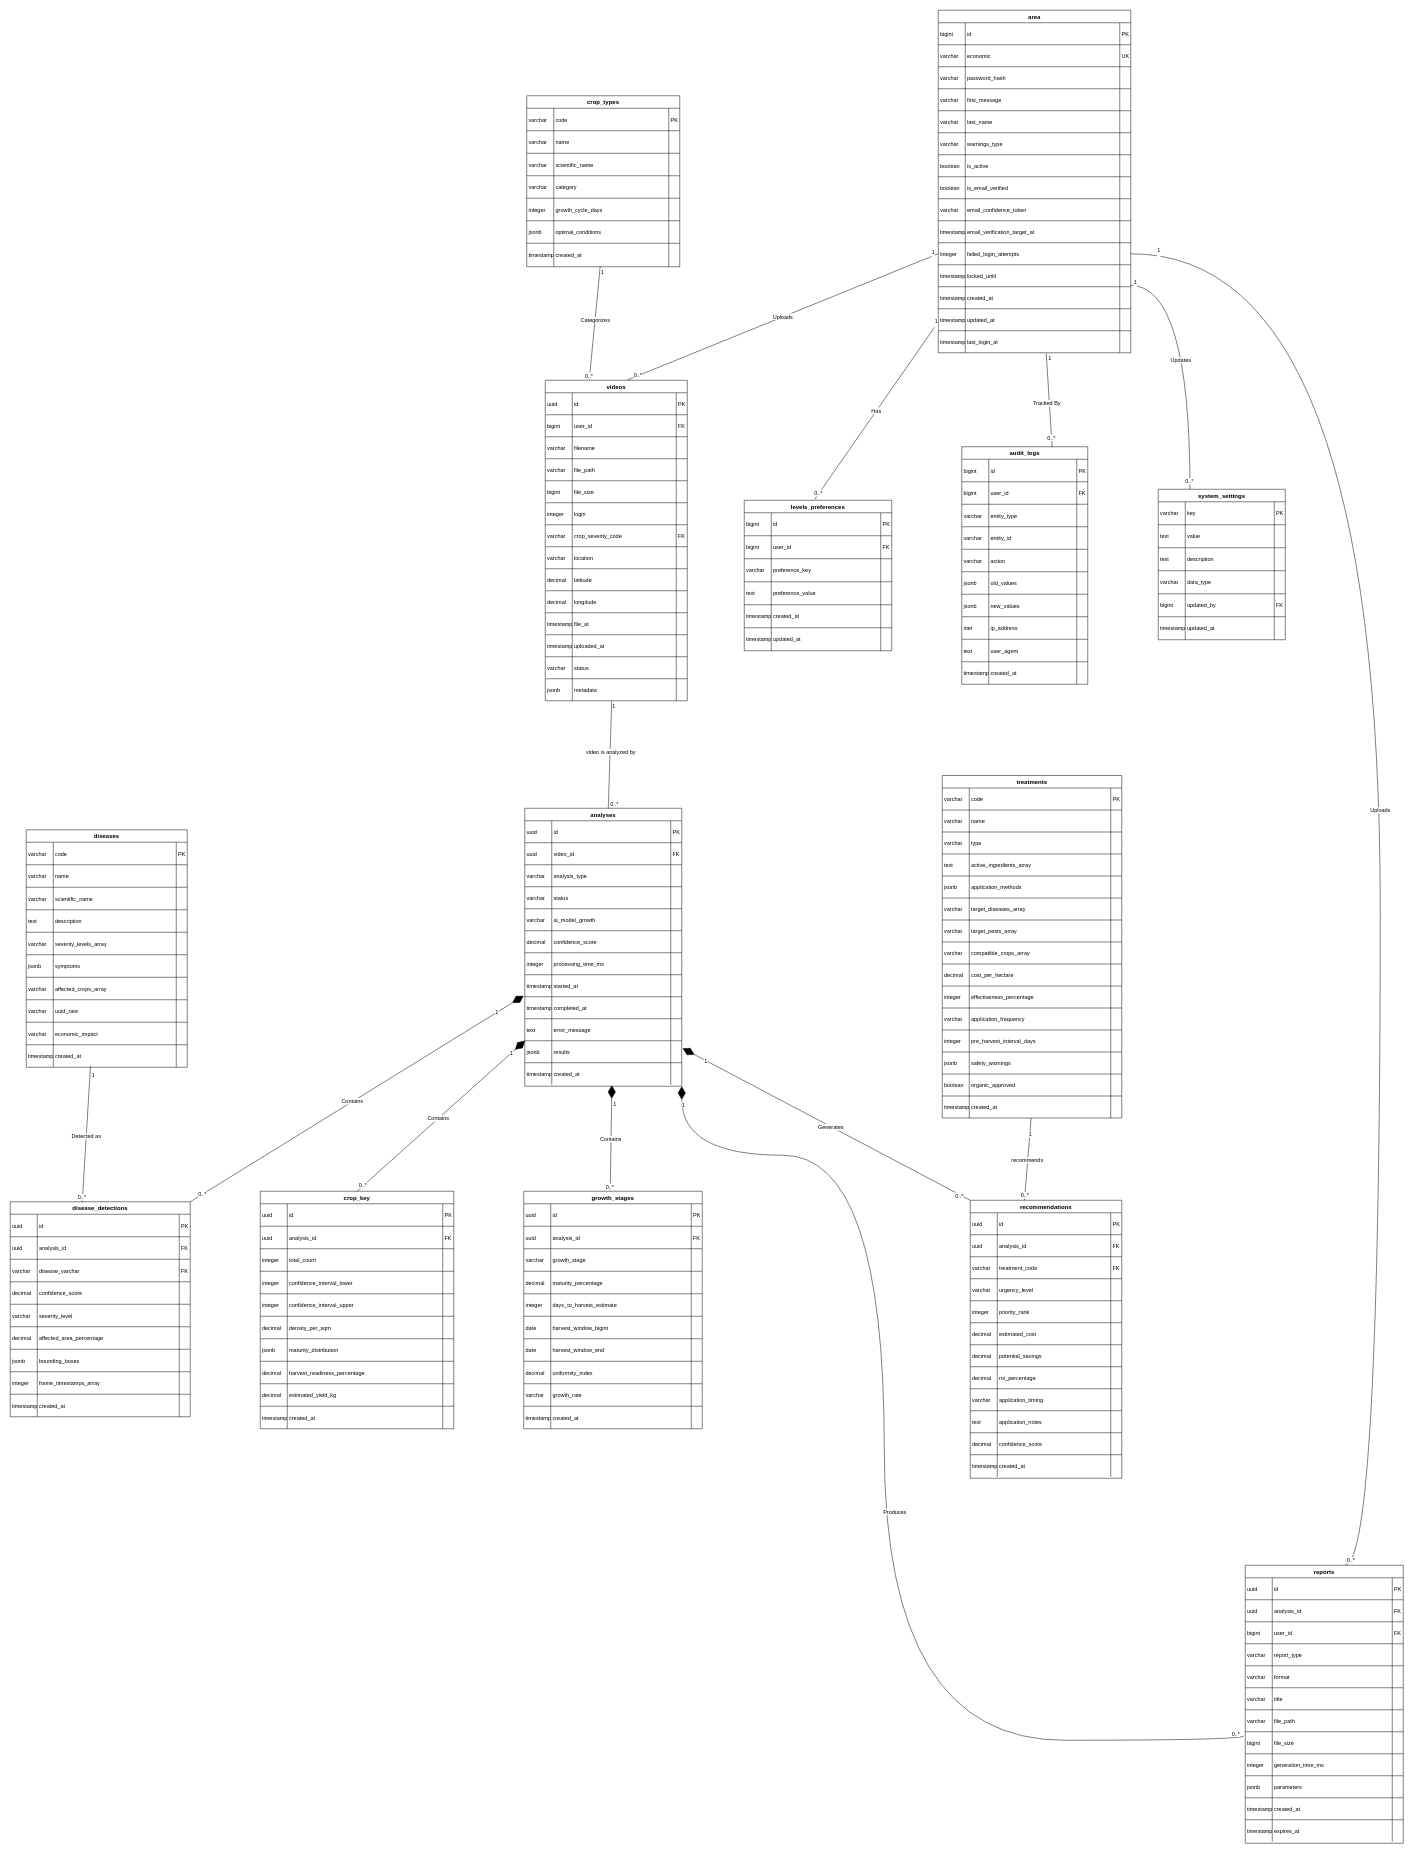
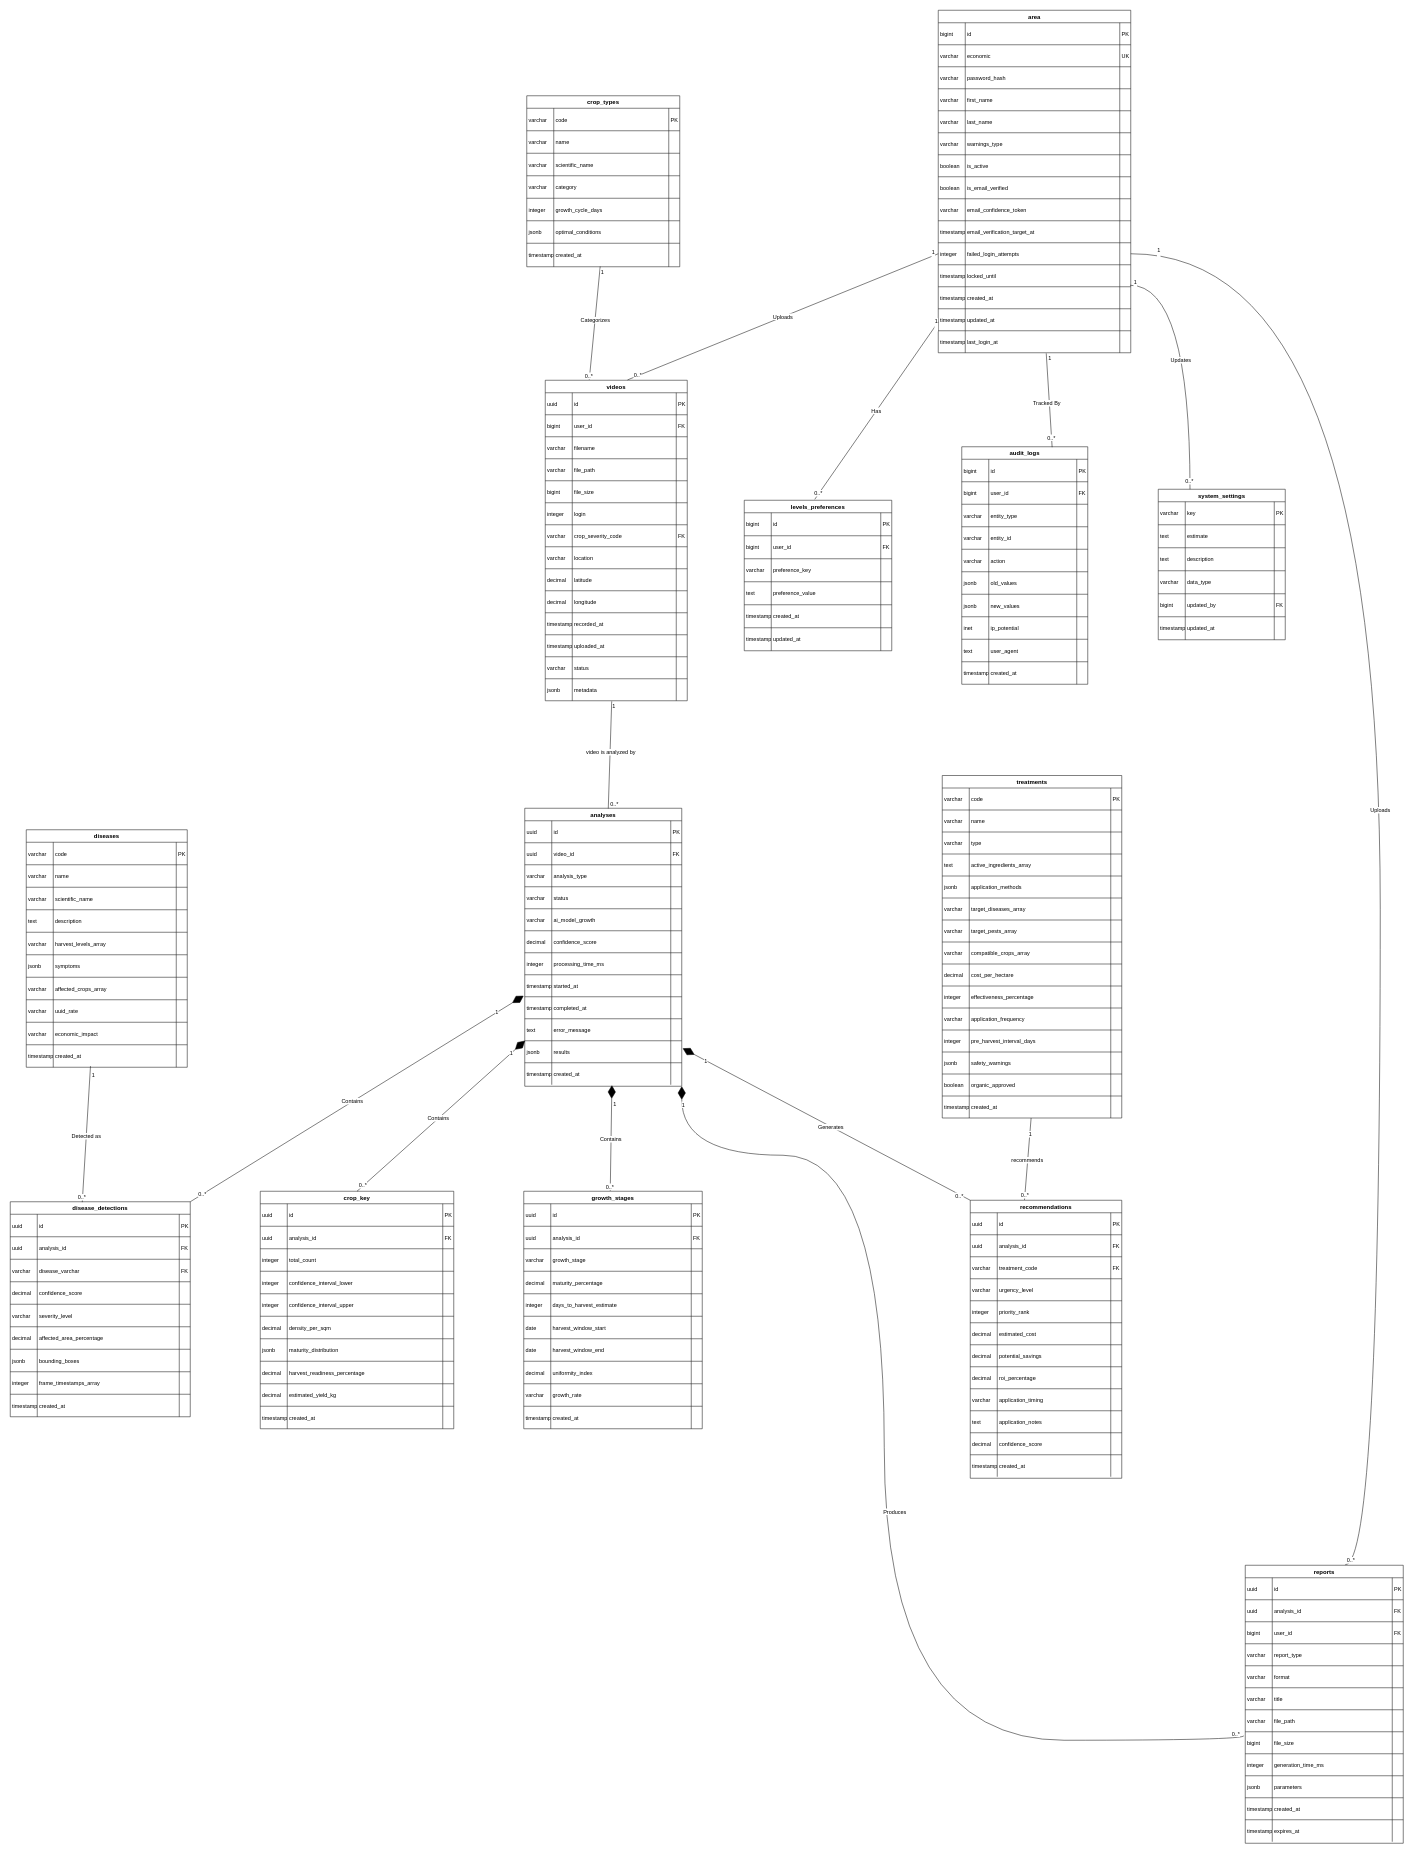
node "first_message": label "first_message" -> "first_name"
node "value": label "value" -> "estimate"
node "file_at": label "file_at" -> "recorded_at"
node "ip_address": label "ip_address" -> "ip_potential"
node "severity_levels_array": label "severity_levels_array" -> "harvest_levels_array"
node "harvest_window_bigint": label "harvest_window_bigint" -> "harvest_window_start"
